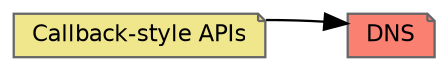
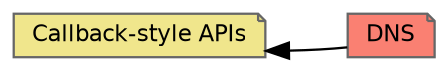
edge "Callback-style APIs" -> "DNS": reversed
